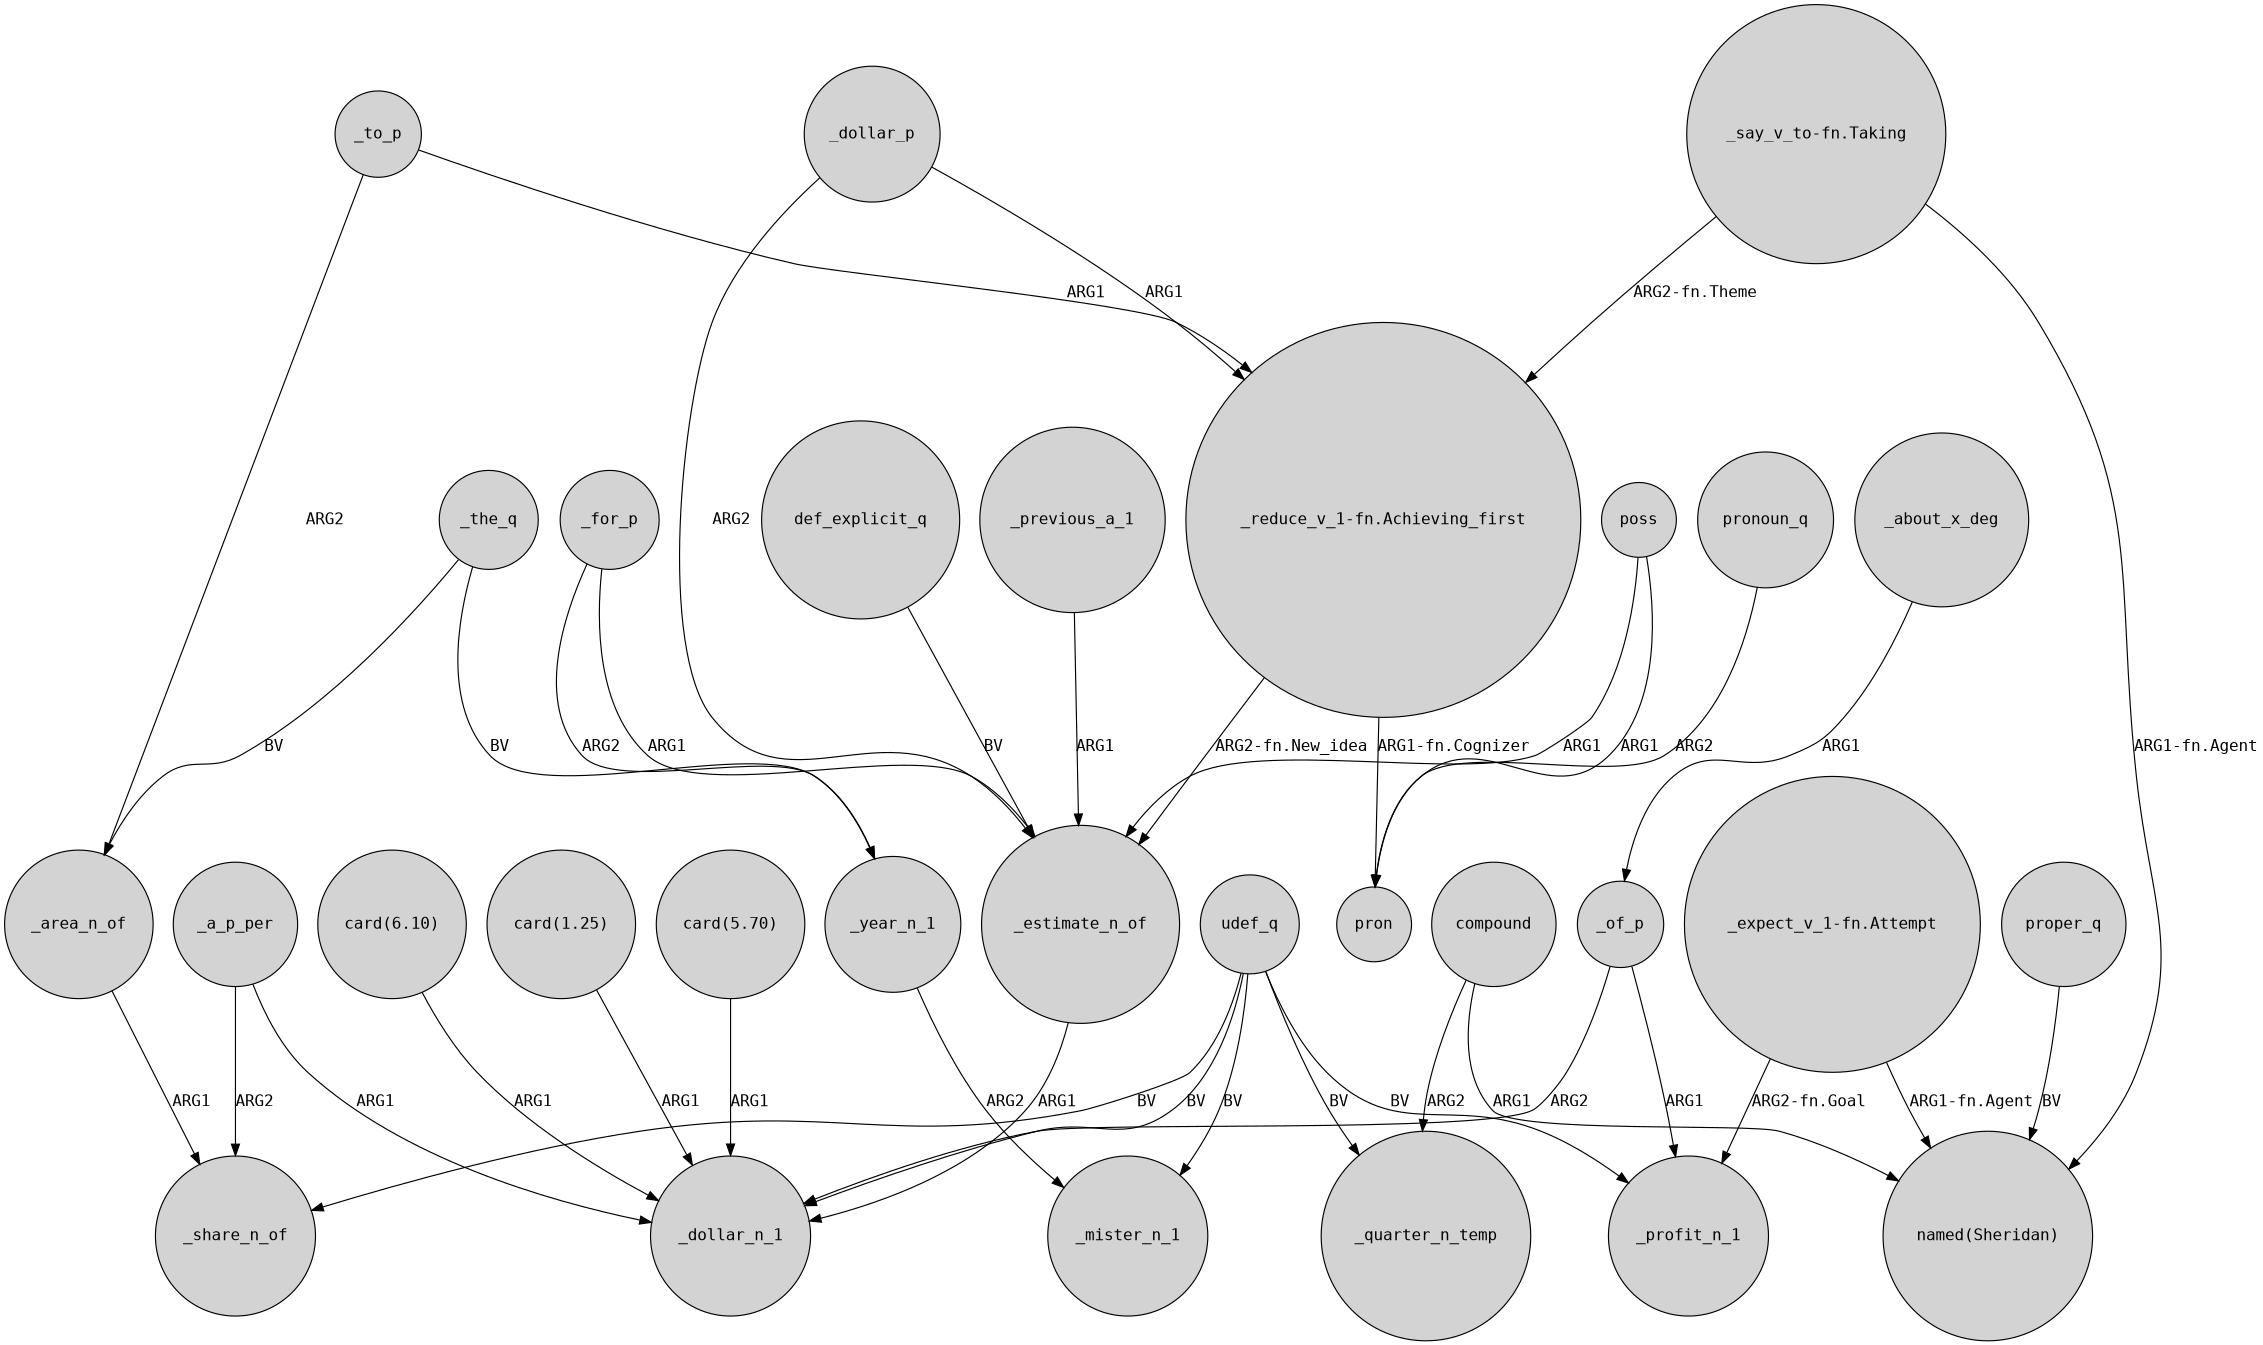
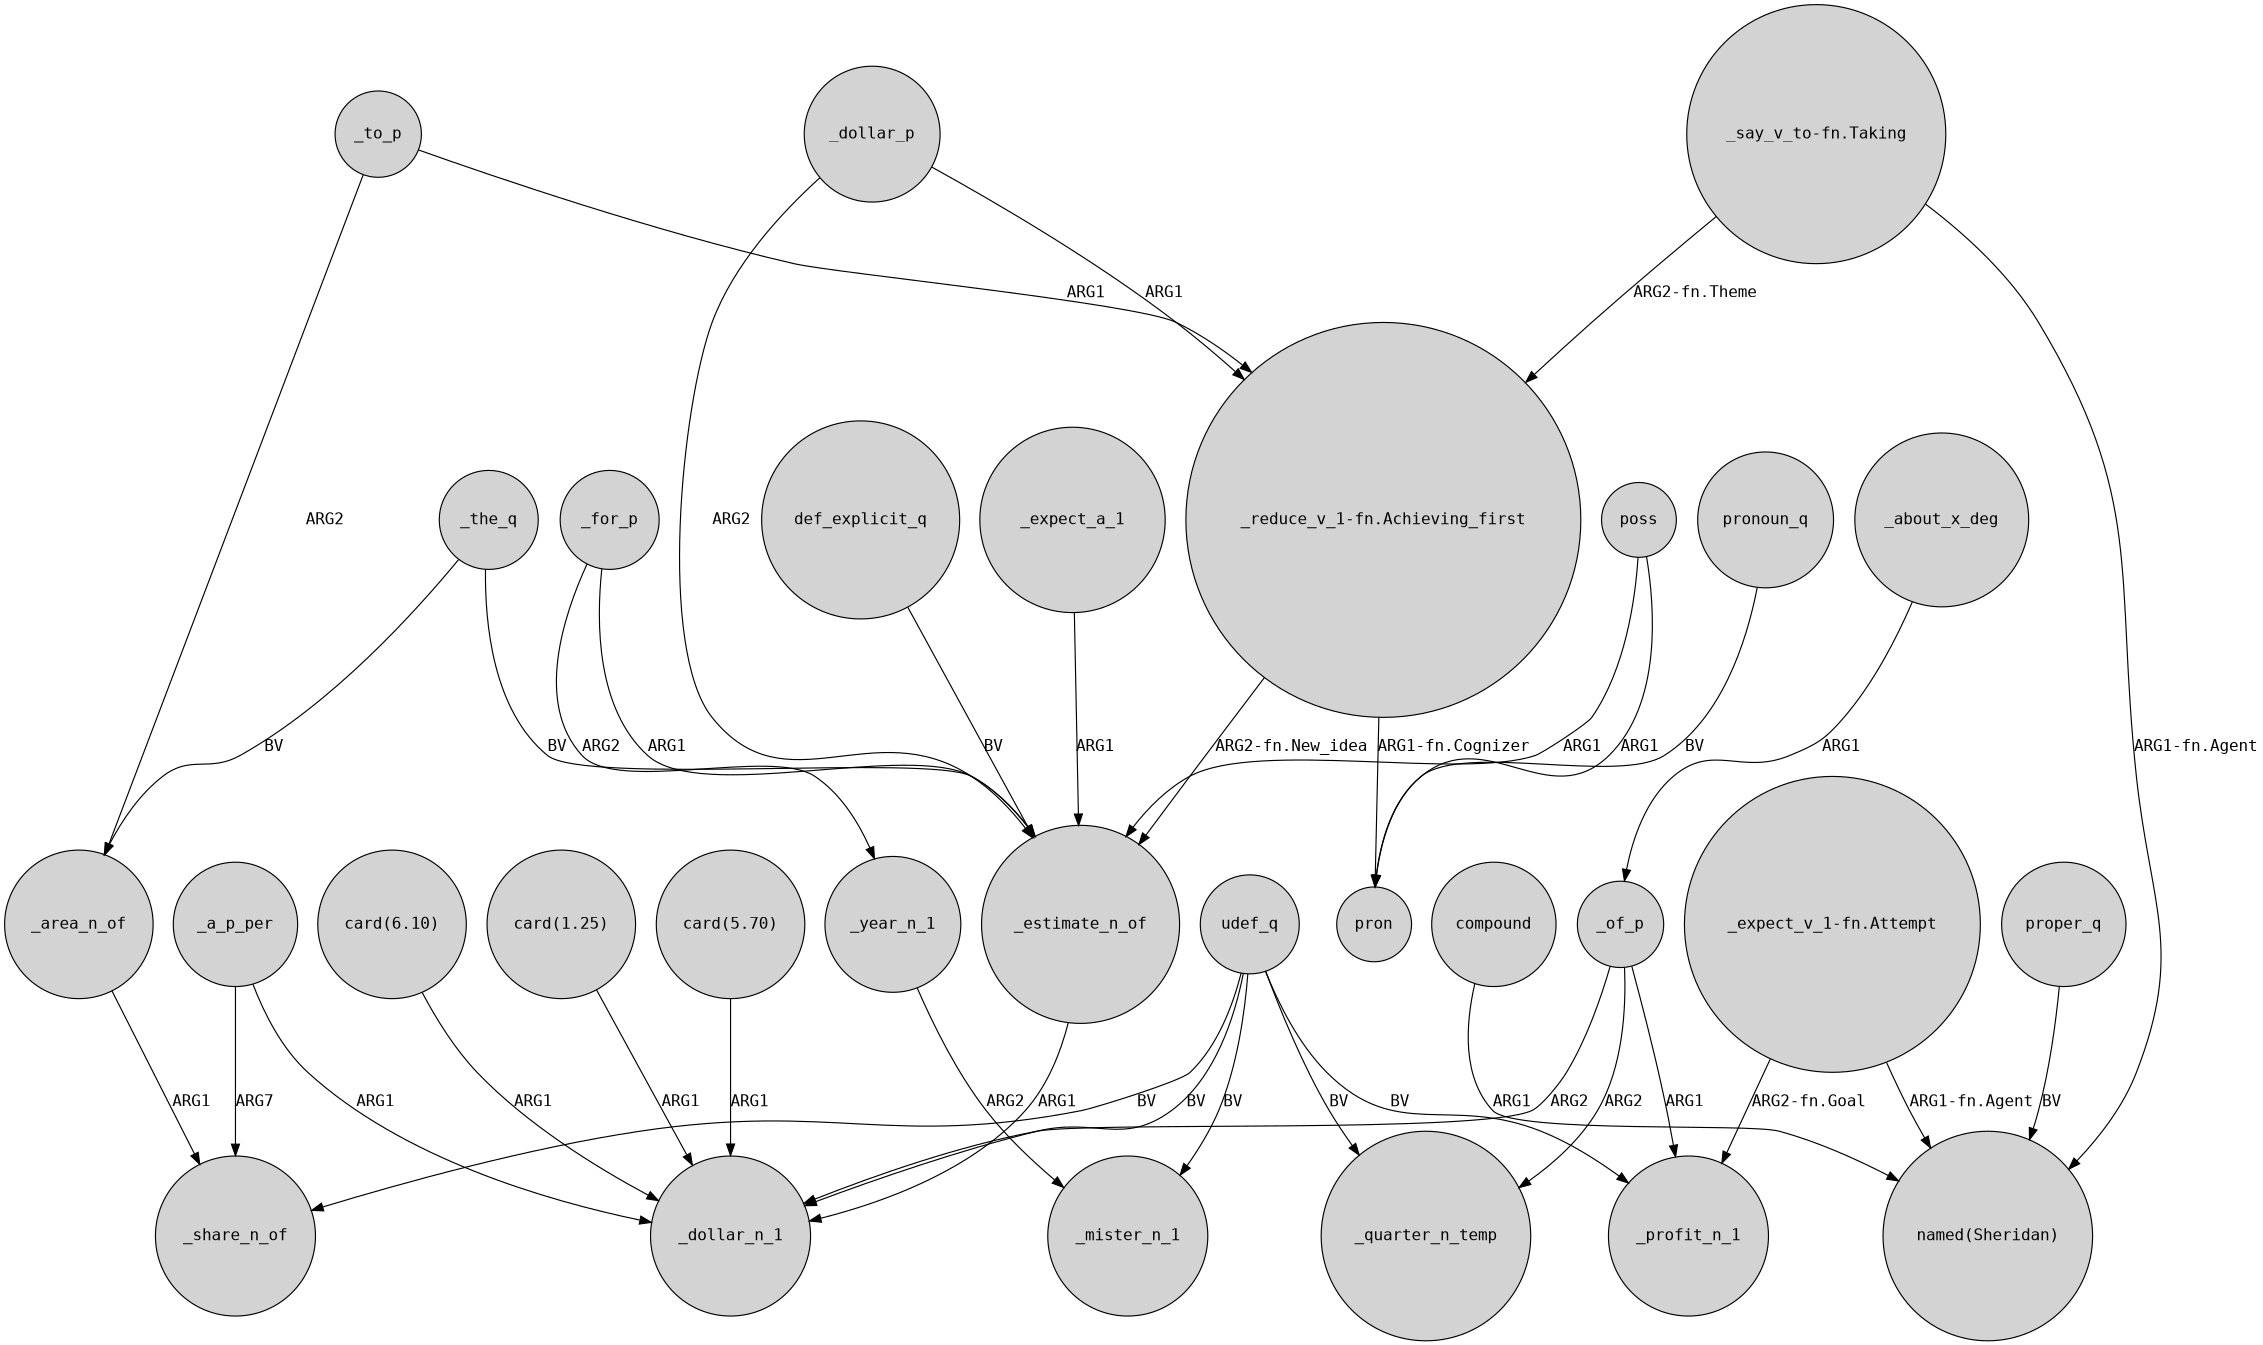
node "_previous_a_1": label "_previous_a_1" -> "_expect_a_1"
edge "pronoun_q" -> "pron": label "ARG2" -> "BV"
edge "_the_q" -> "_year_n_1": now "_the_q" -> "_estimate_n_of"
edge "compound" -> "_quarter_n_temp": now "_of_p" -> "_quarter_n_temp"
edge "_a_p_per" -> "_share_n_of": label "ARG2" -> "ARG7"
